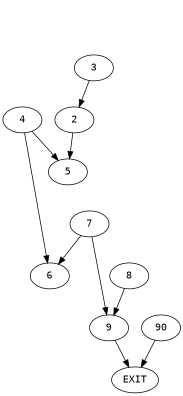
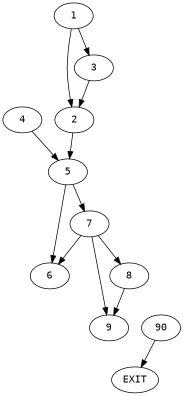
node "1": added
edge "4" -> "6": now "5" -> "6"
edge "5" -> "7": added
edge "7" -> "8": added
edge "9" -> "EXIT": removed
